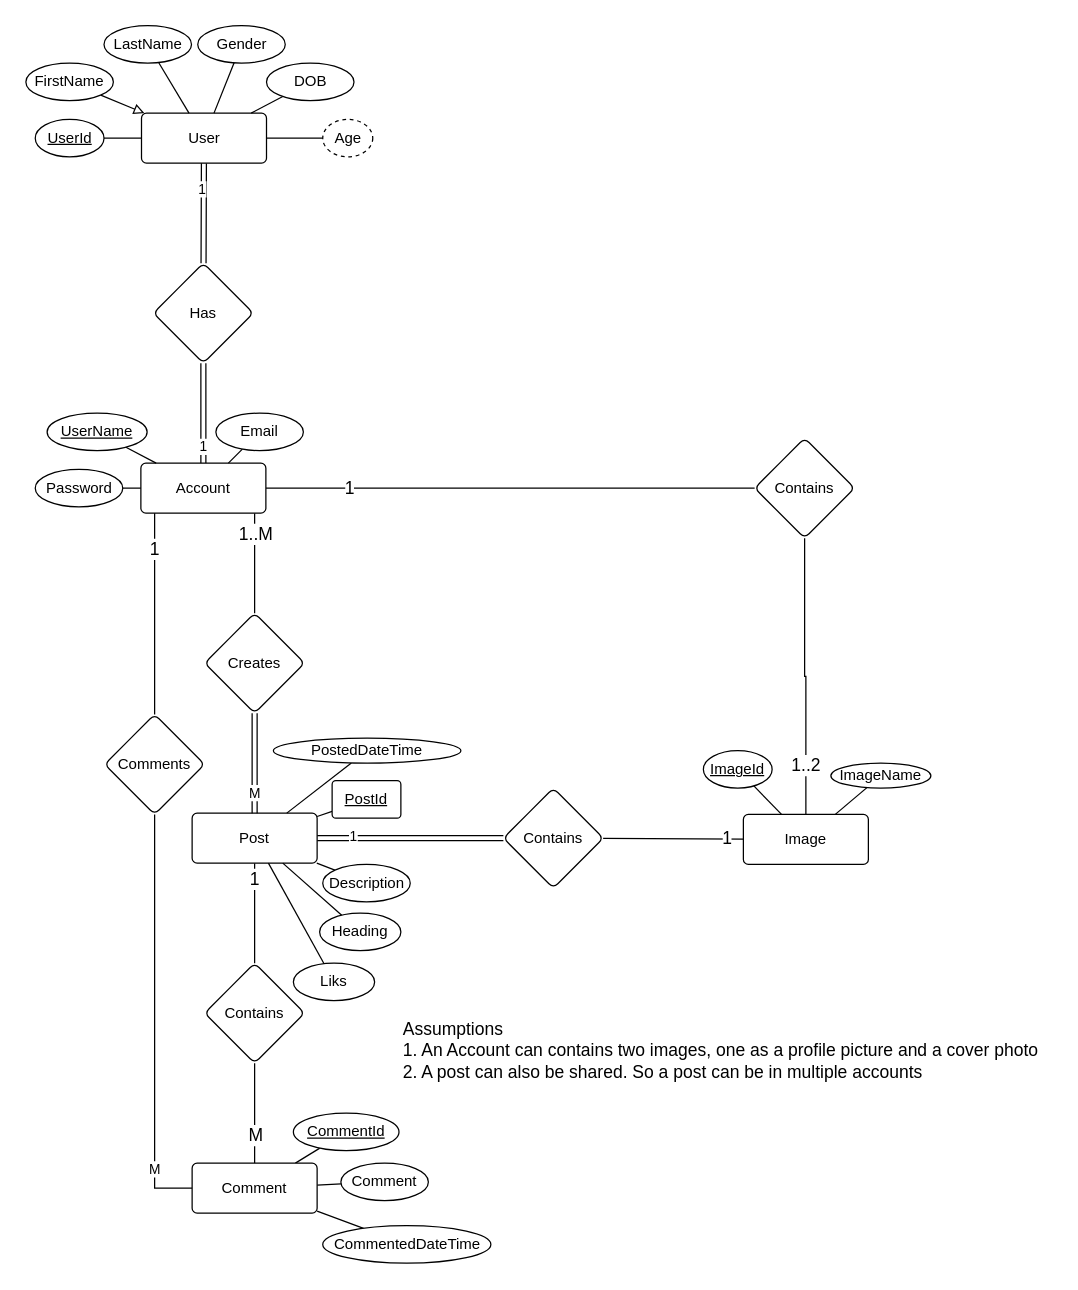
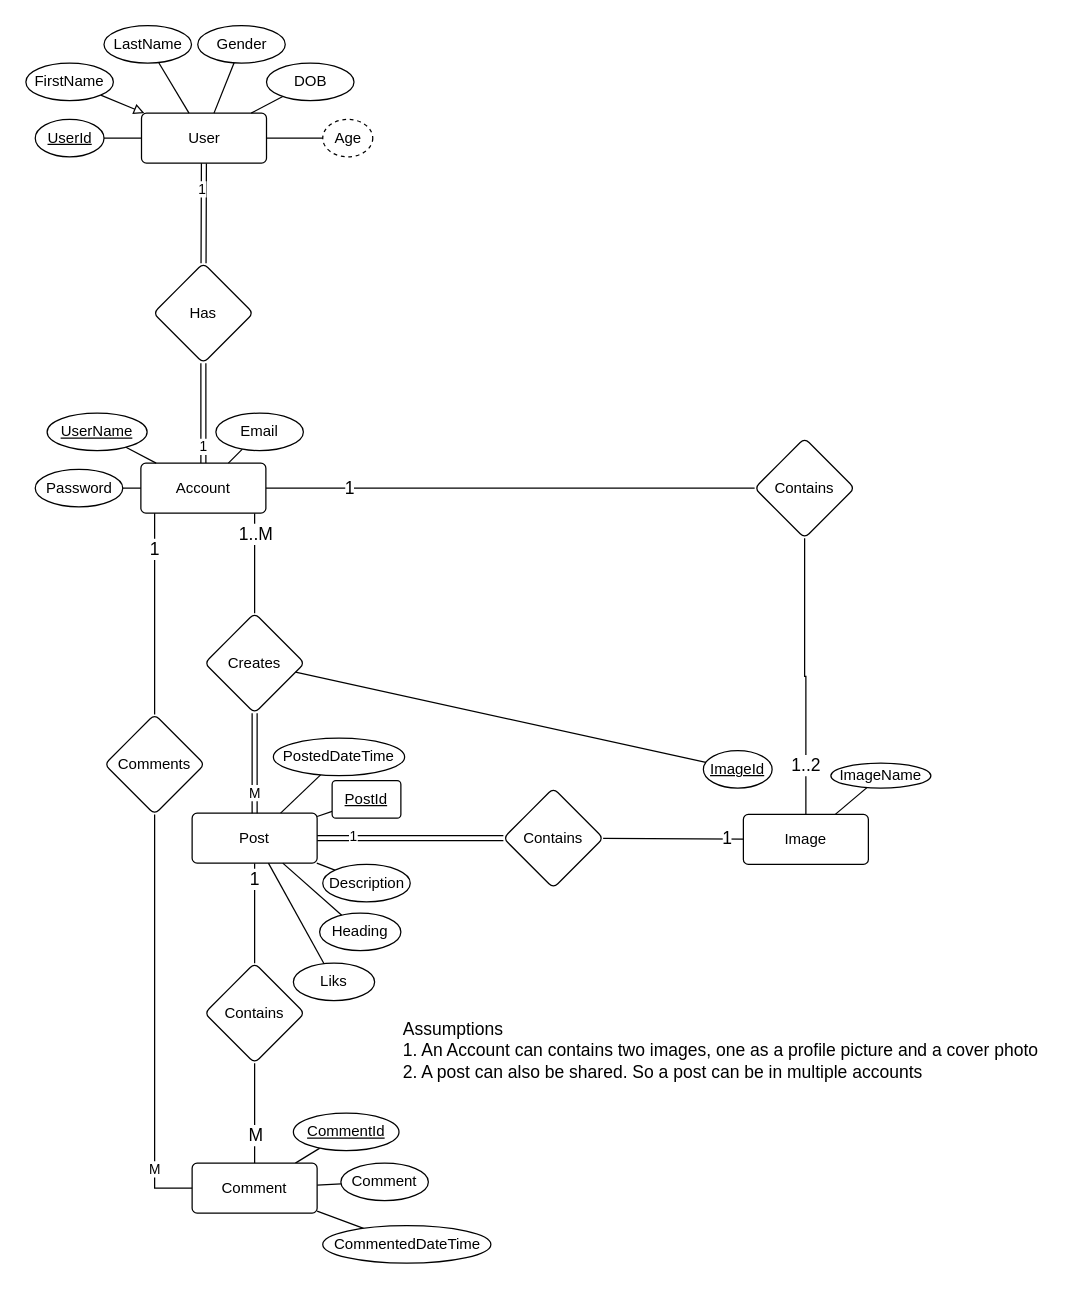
node "PostedDateTime": size 188x25 -> 131x38
edge "ImageId" -- "Image": now "ImageId" -- "Creates"
